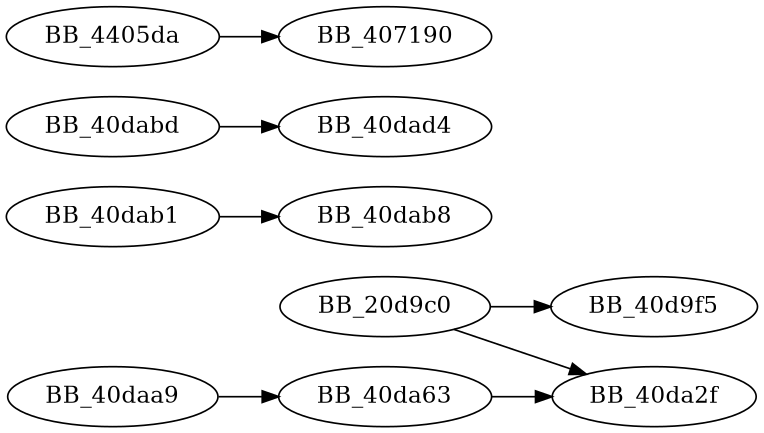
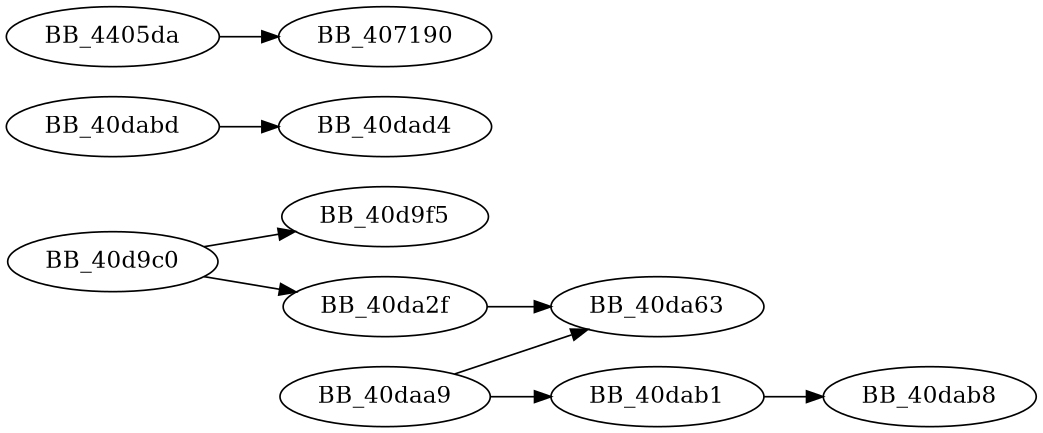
node "BB_20d9c0": label "BB_20d9c0" -> "BB_40d9c0"
edge "BB_40daa9" -> "BB_40dab1": added
edge "BB_40da63" -> "BB_40da2f": reversed
